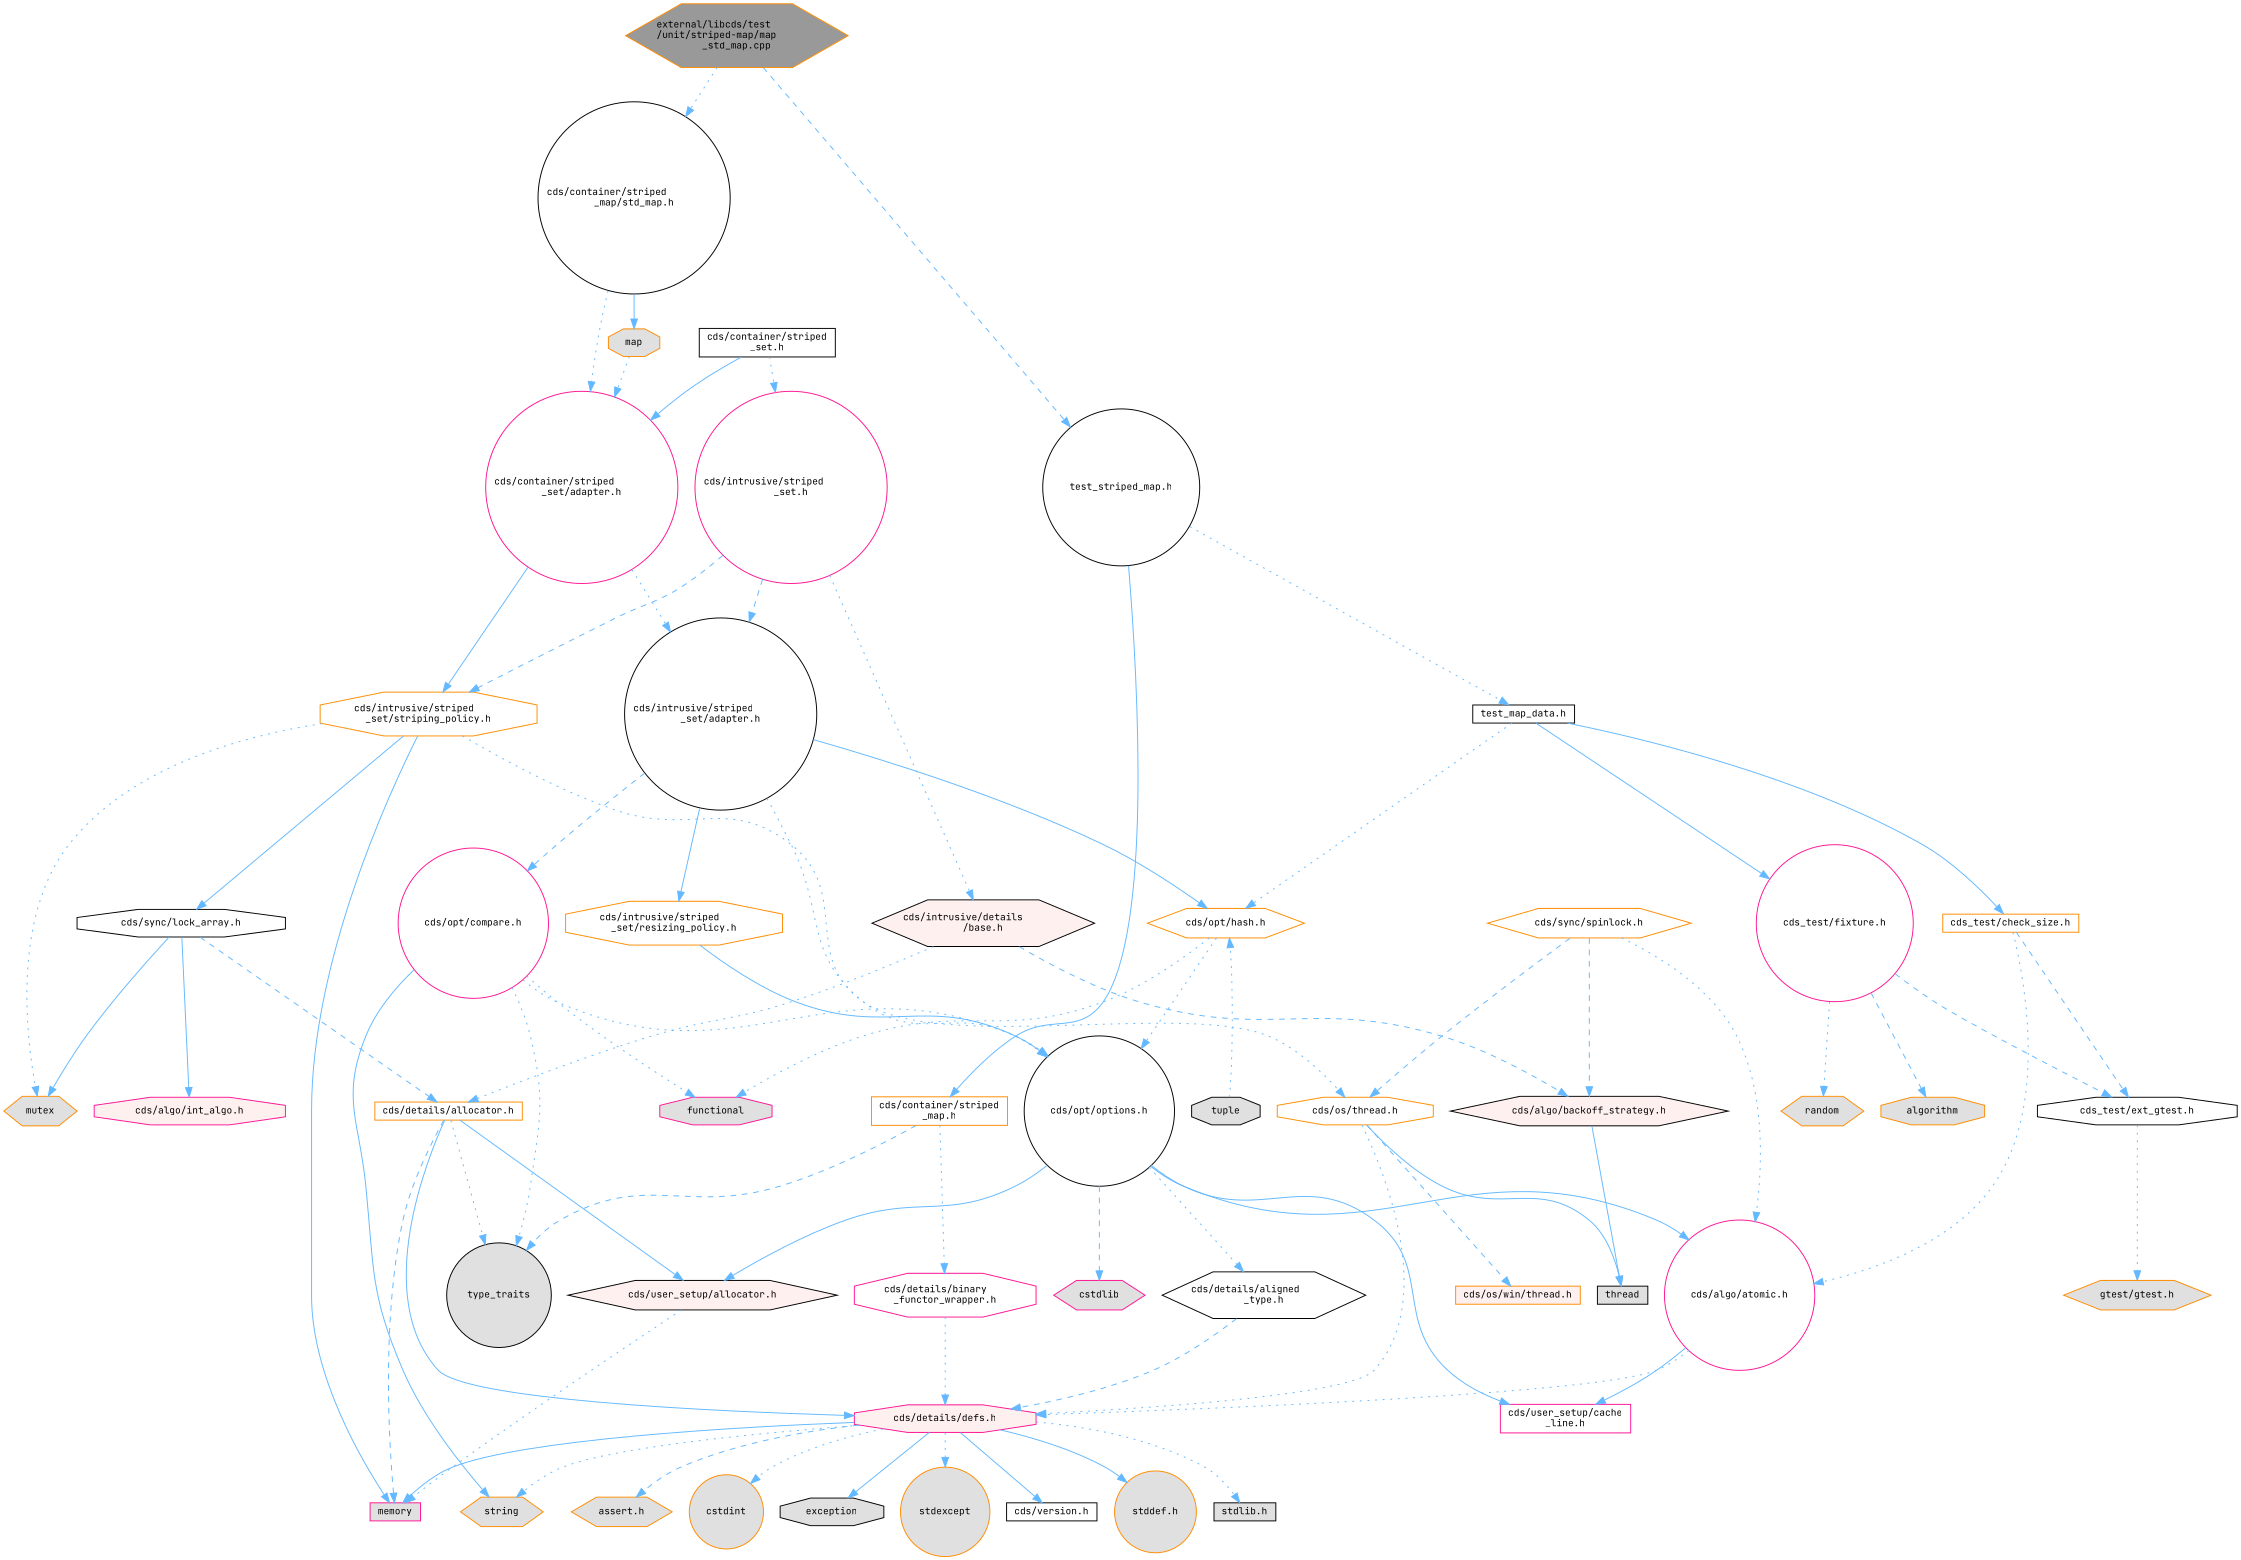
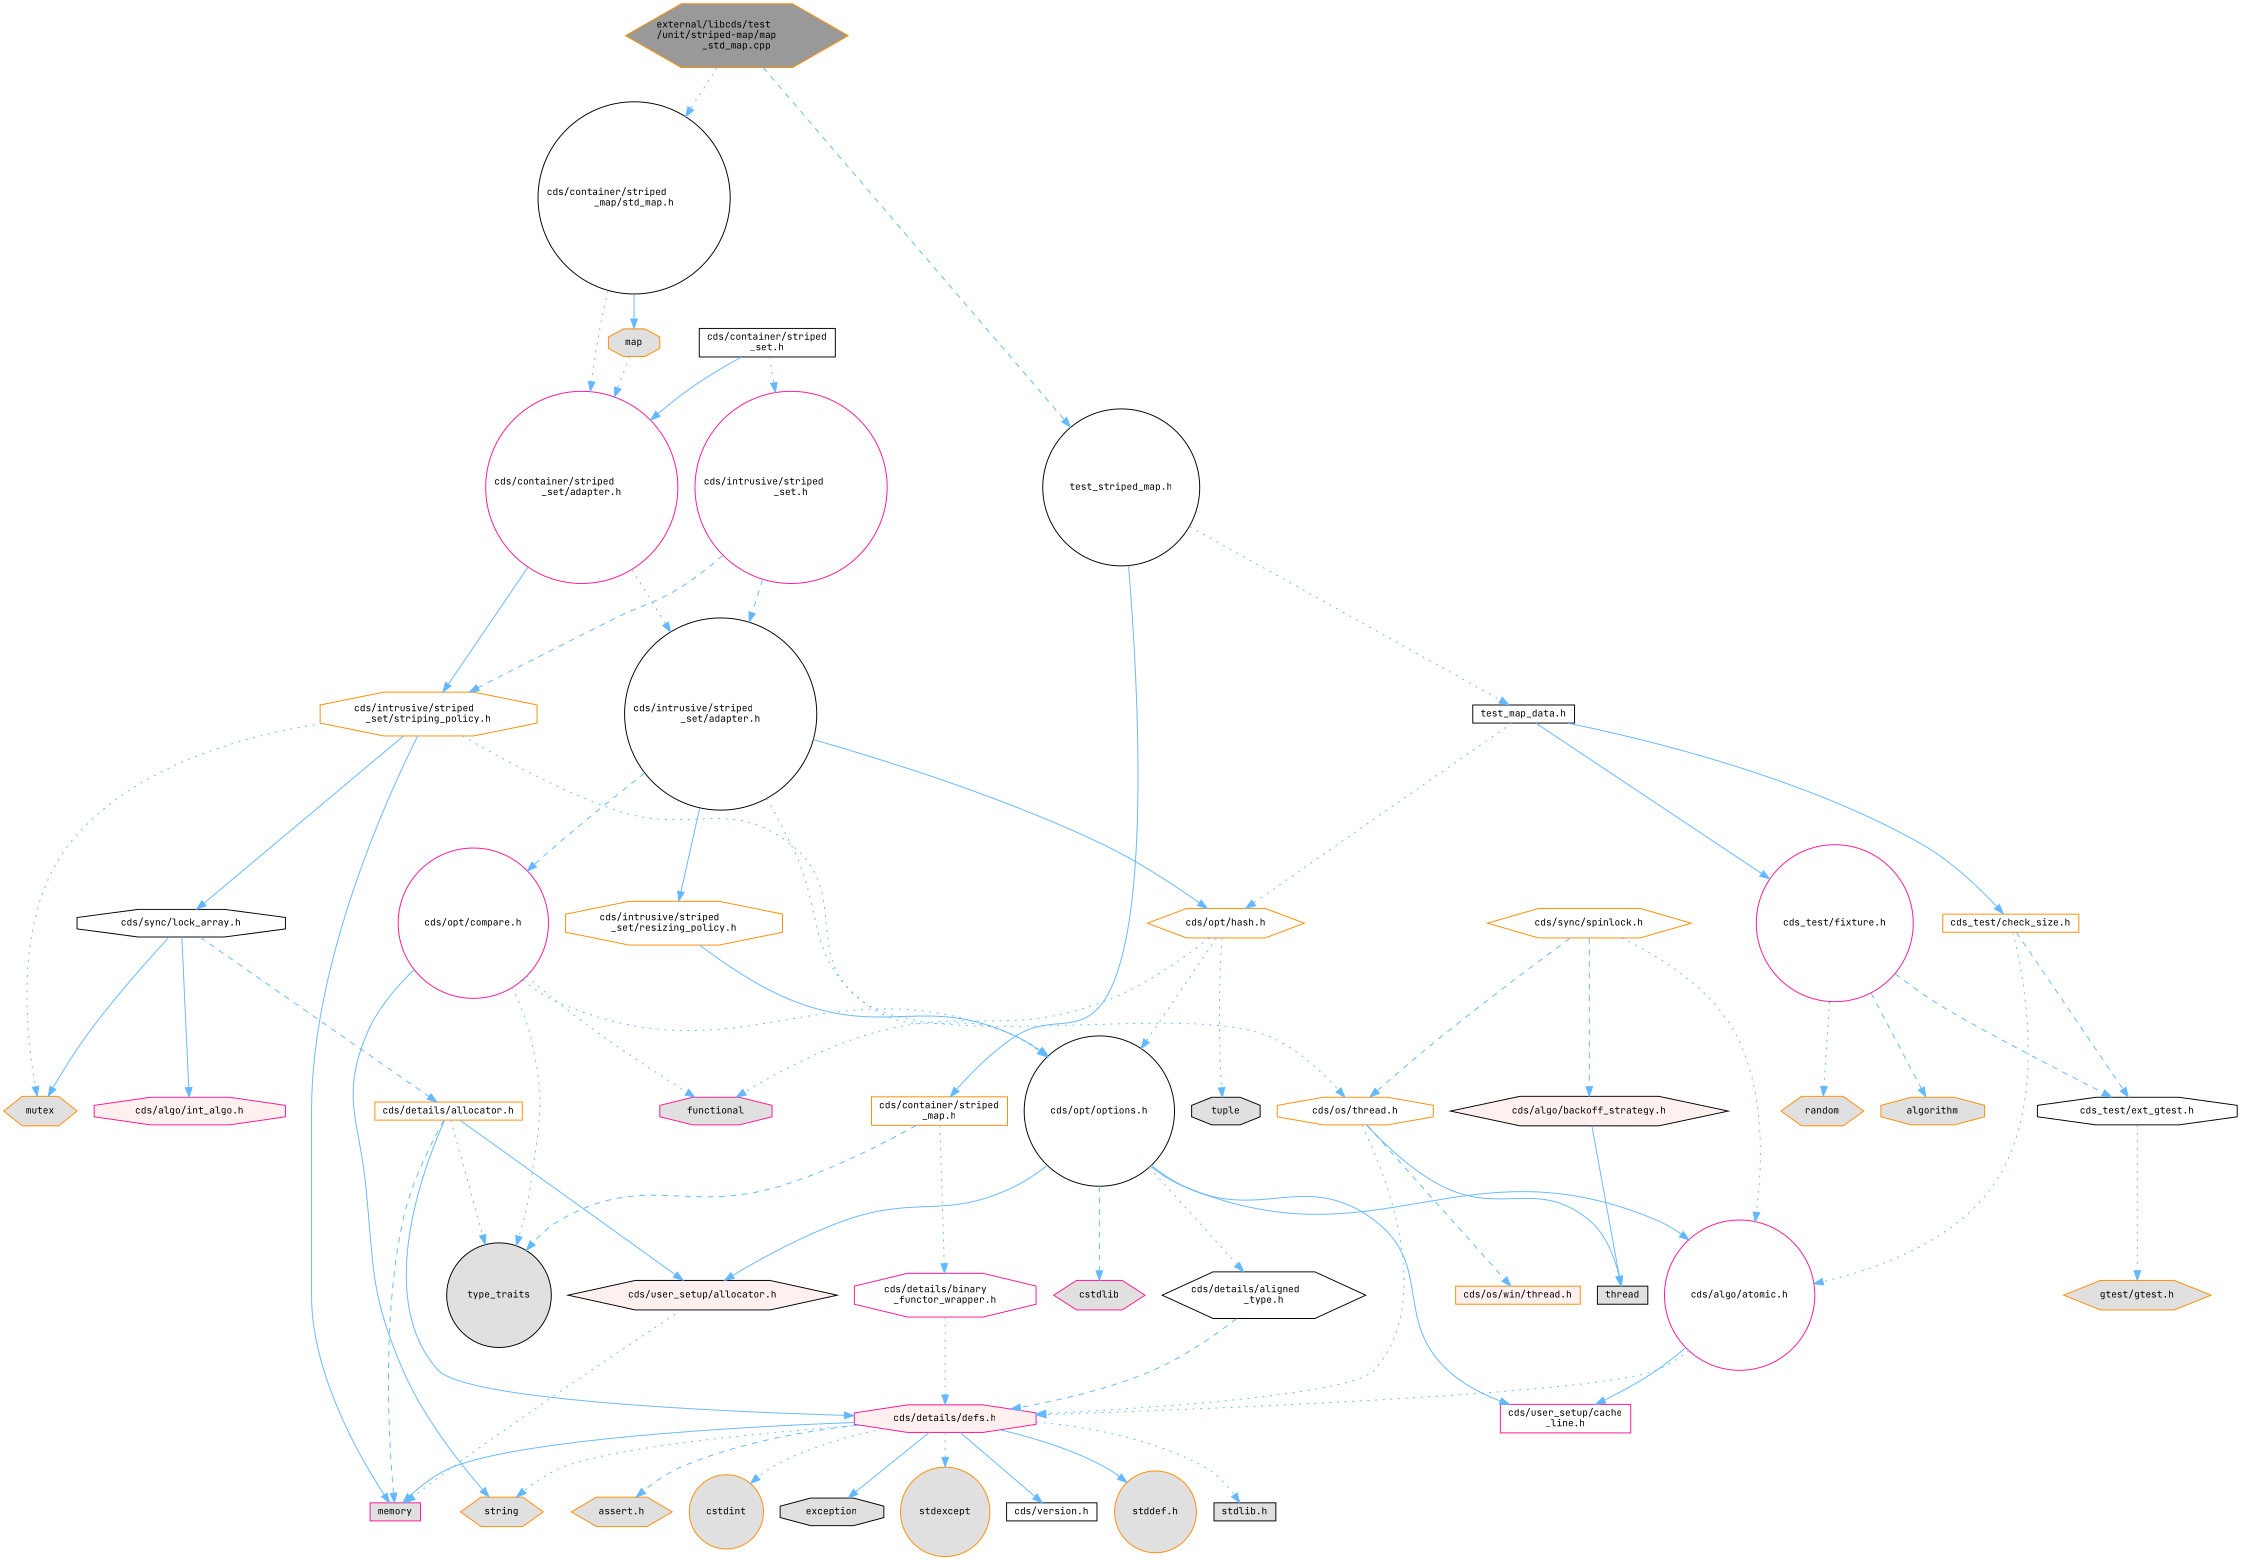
node "cds/intrusive/details /base.h": removed
edge "tuple" -> "cds/opt/hash.h": reversed
